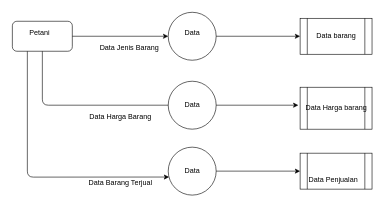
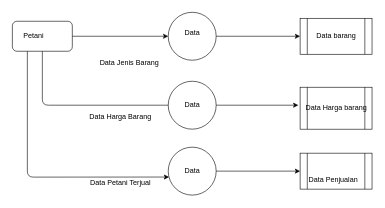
node "Petani": moved (39, 33) -> (33, 36)
node "Data Jenis Barang": moved (129, 48) -> (129, 63)
node "Data Barang Terjual": label "Data Barang Terjual" -> "Data Petani Terjual"
